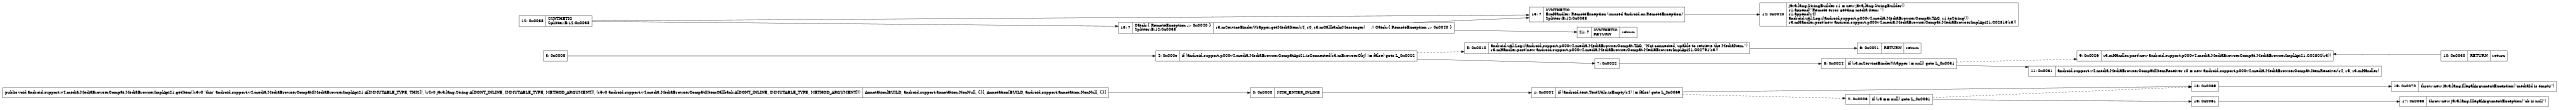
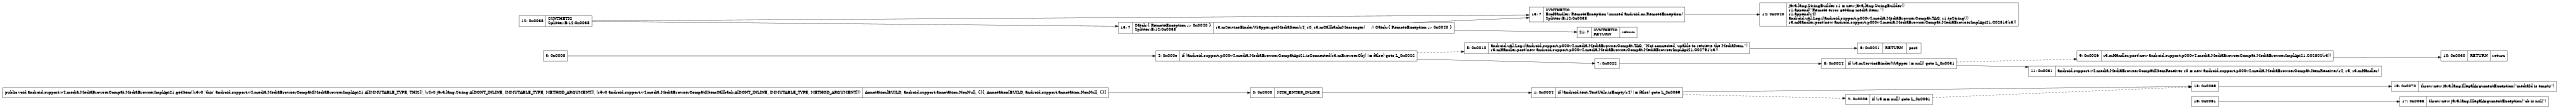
node "6: 0x0021": text "return" -> "post"
edge "10: 0x0030" -> "9: 0x0026": reversed
edge "2: 0x0006" -> "16: 0x0061": removed
